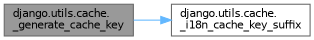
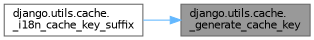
edge "django.utils.cache. _generate_cache_key" -> "django.utils.cache. _i18n_cache_key_suffix": reversed
